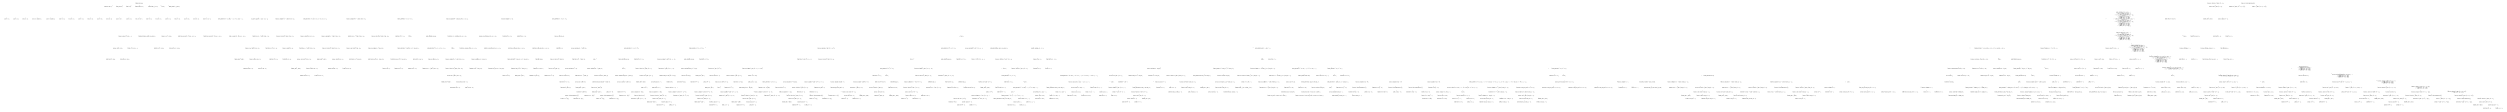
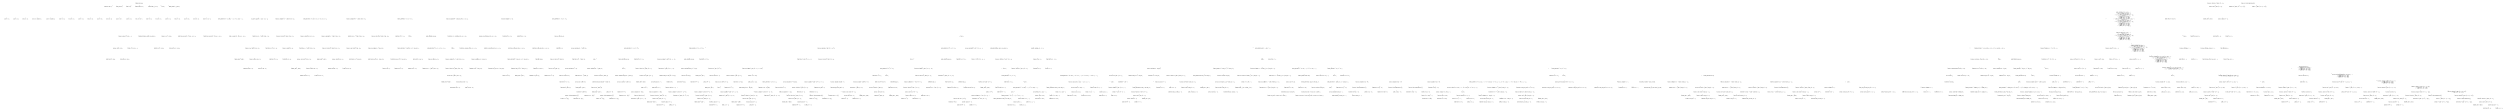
node "(IDENTIFIER,cache_tail,cache_tail + 12)": added
